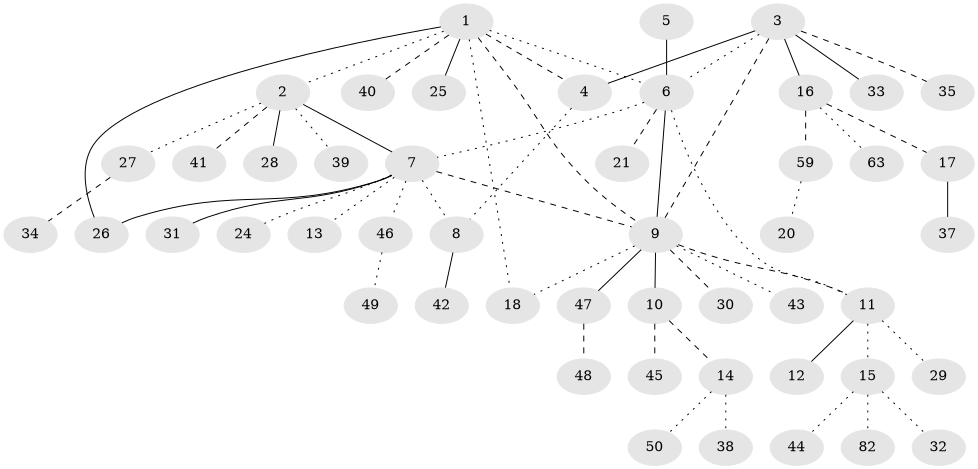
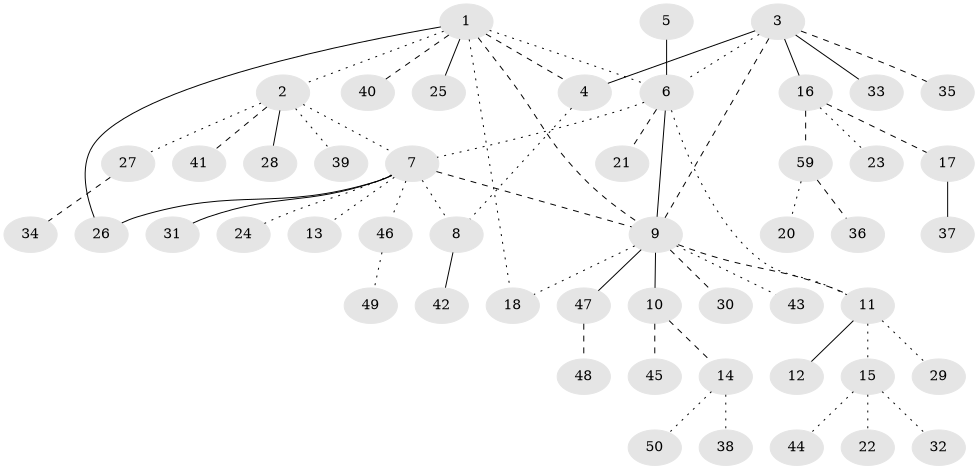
edge "2" -- "7": style solid -> dotted
node "63": label "63" -> "23"
node "36": added
node "82": label "82" -> "22"
